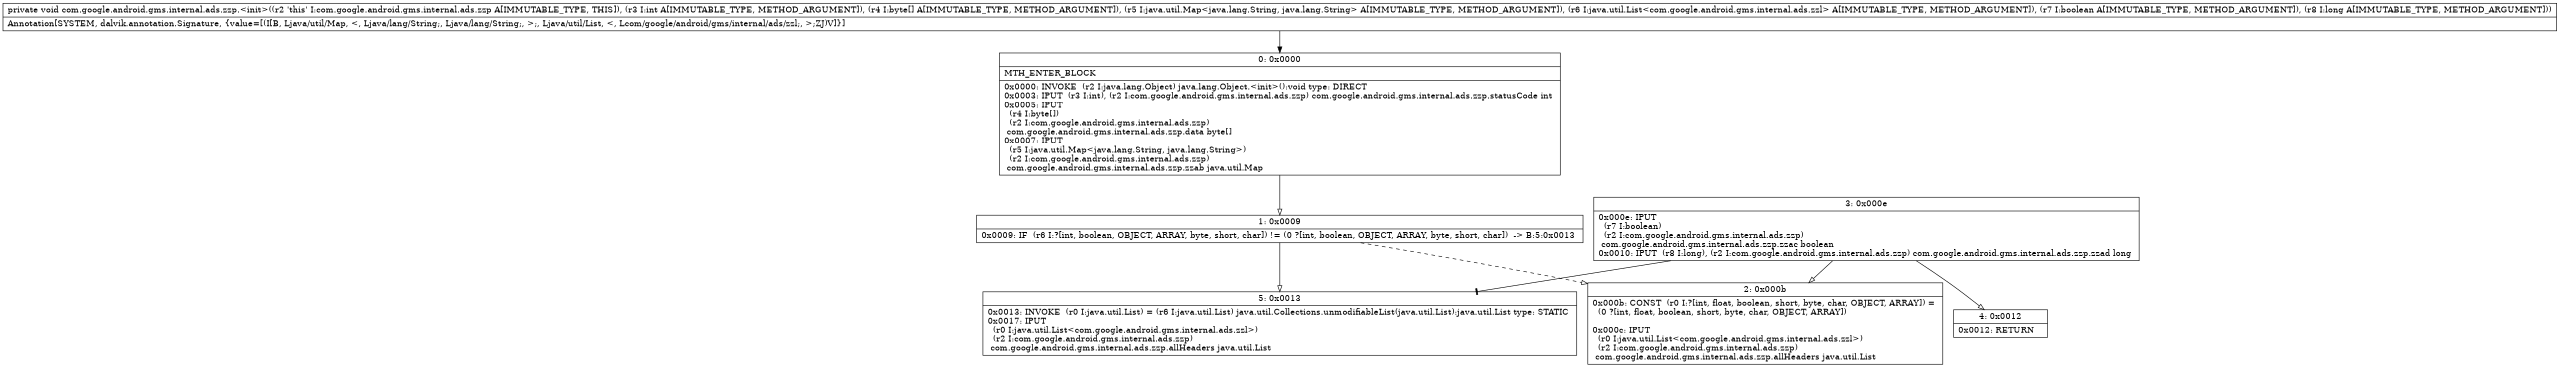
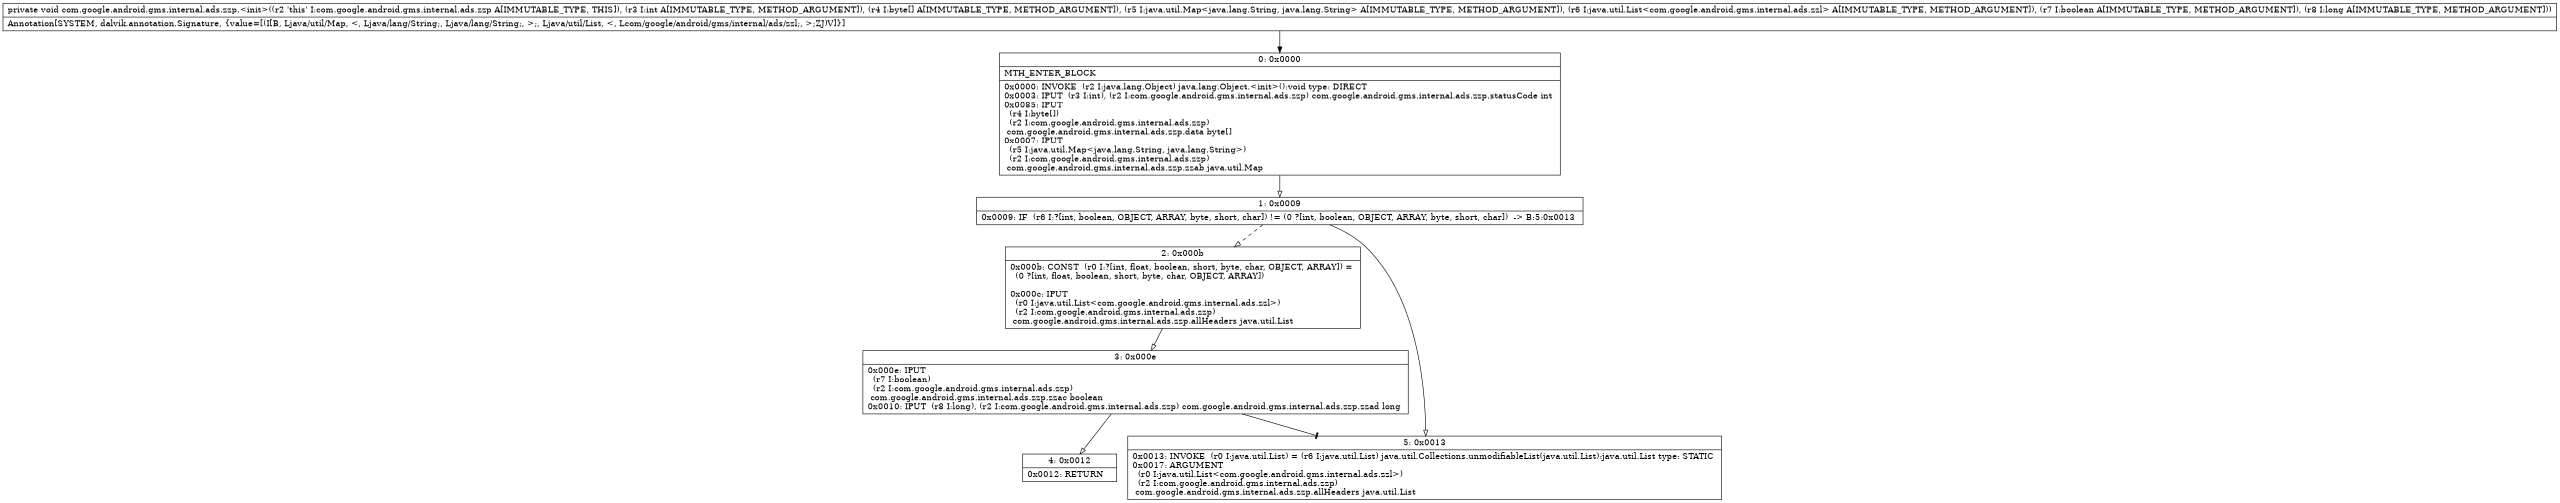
node "0: 0x0000": text "0x0005: IPUT" -> "0x0085: IPUT"
edge "3: 0x000e" -> "2: 0x000b": reversed
node "5: 0x0013": text "0x0017: IPUT" -> "0x0017: ARGUMENT"
